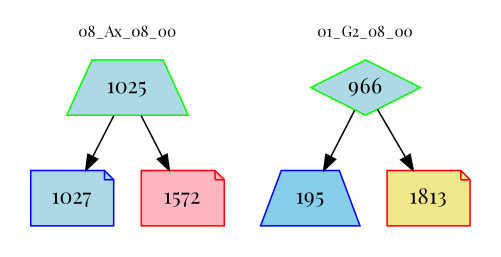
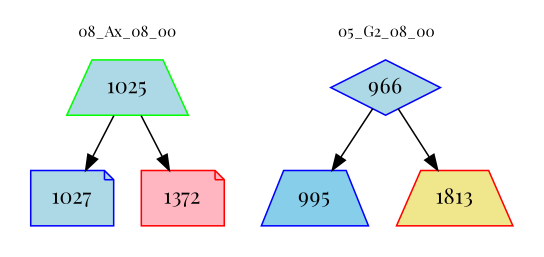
cluster "01_G2_08_00": label "01_G2_08_00" -> "05_G2_08_00"
node "966": color green -> blue
node "1572": label "1572" -> "1372"
node "195": label "195" -> "995"
node "1813": shape note -> trapezium
